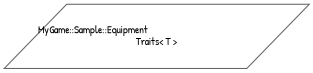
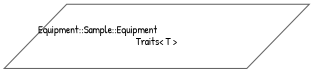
node "MyGame::Sample::Equipment Traits< T >": label "MyGame::Sample::Equipment Traits< T >" -> "Equipment::Sample::Equipment Traits< T >"
